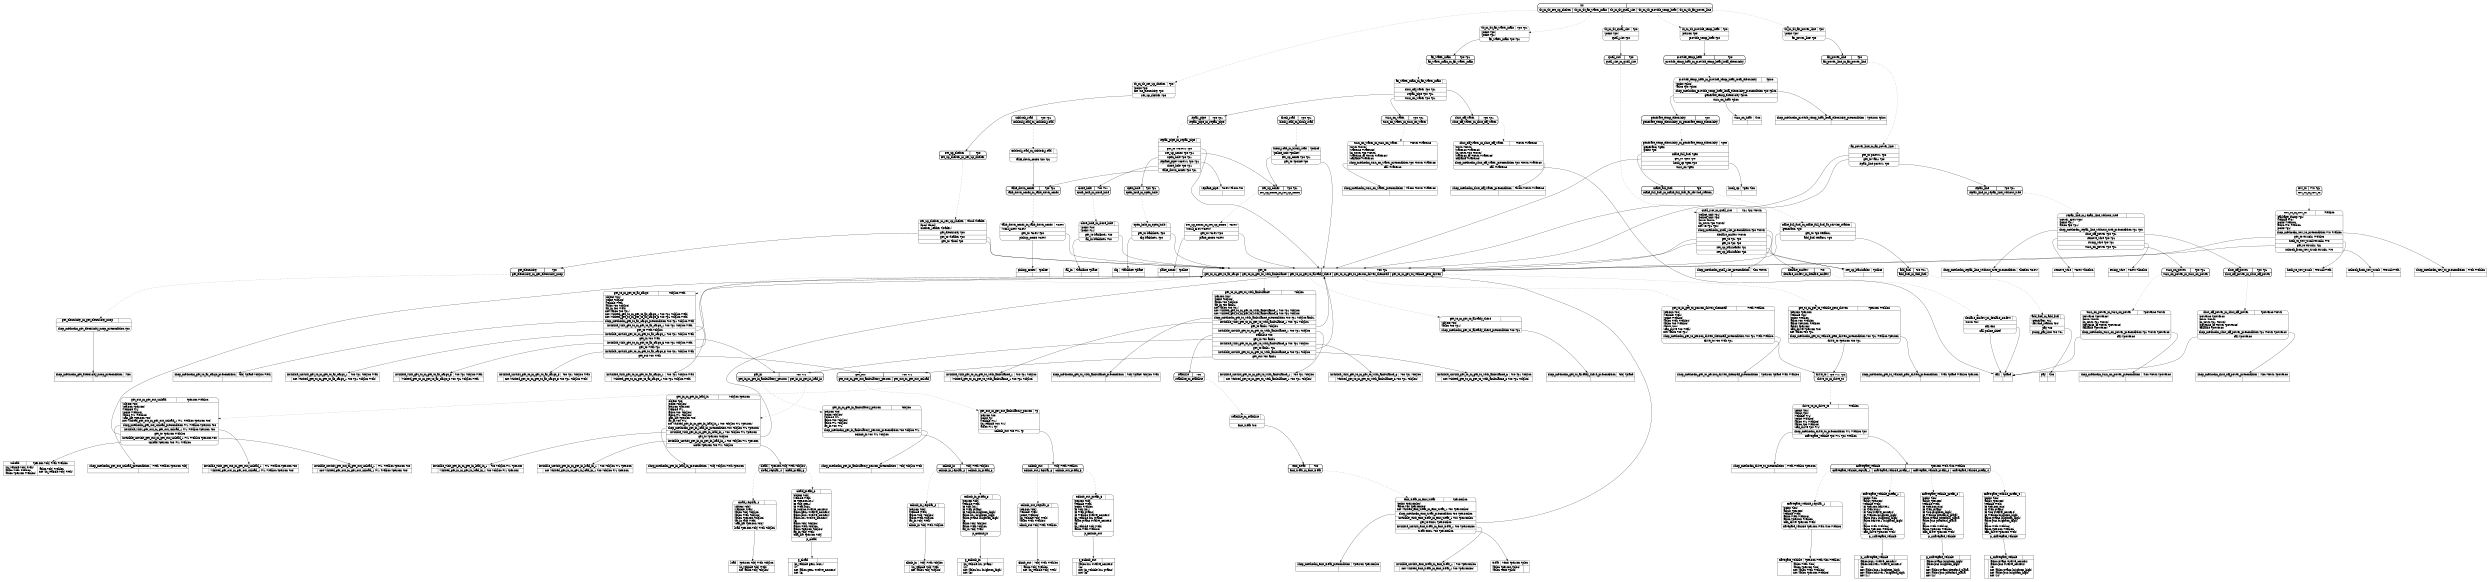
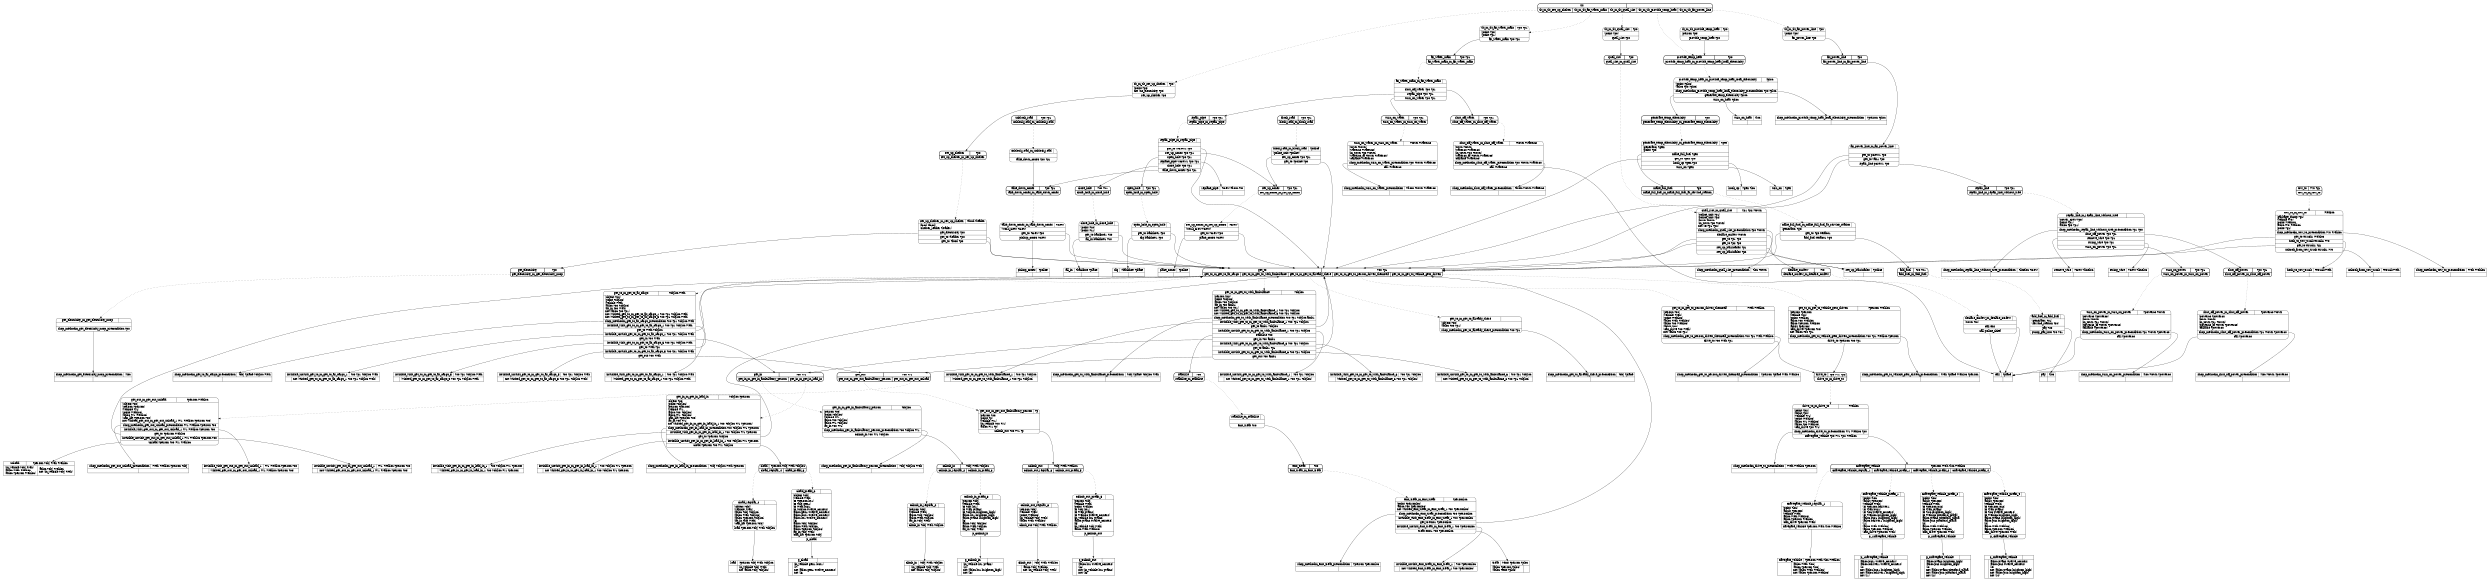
edge "tlt" -> "tlt_m_tlt_provide_temp_heat": now "tlt" -> "provide_temp_heat"
edge "fix_power_line" -> "fix_power_line_m_fix_power_line": style dotted -> solid
node "turn_on": added
